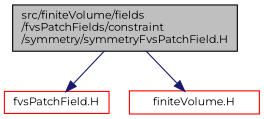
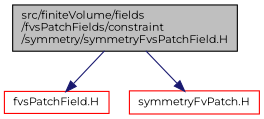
node "finiteVolume.H": label "finiteVolume.H" -> "symmetryFvPatch.H"
